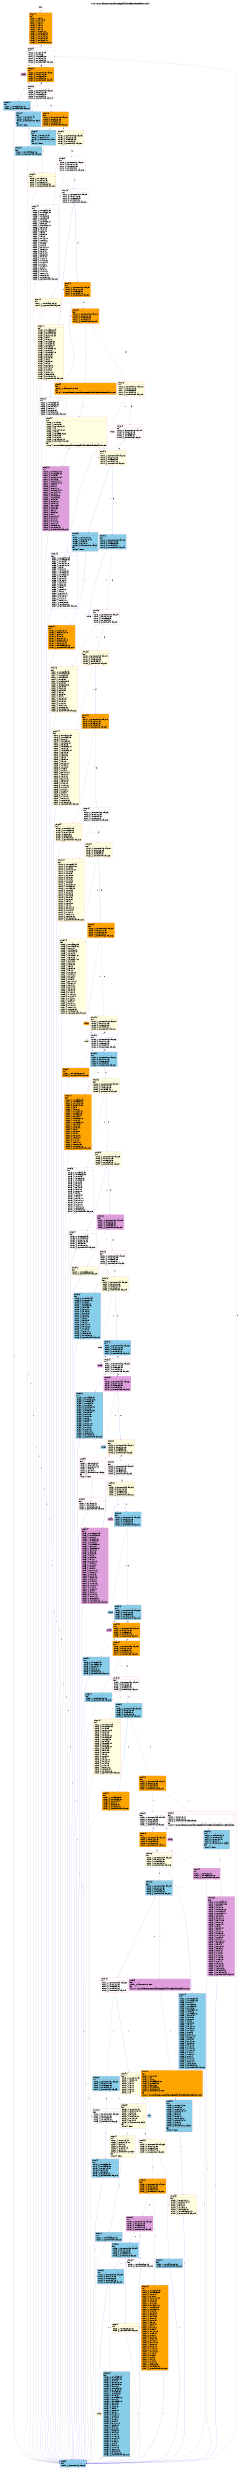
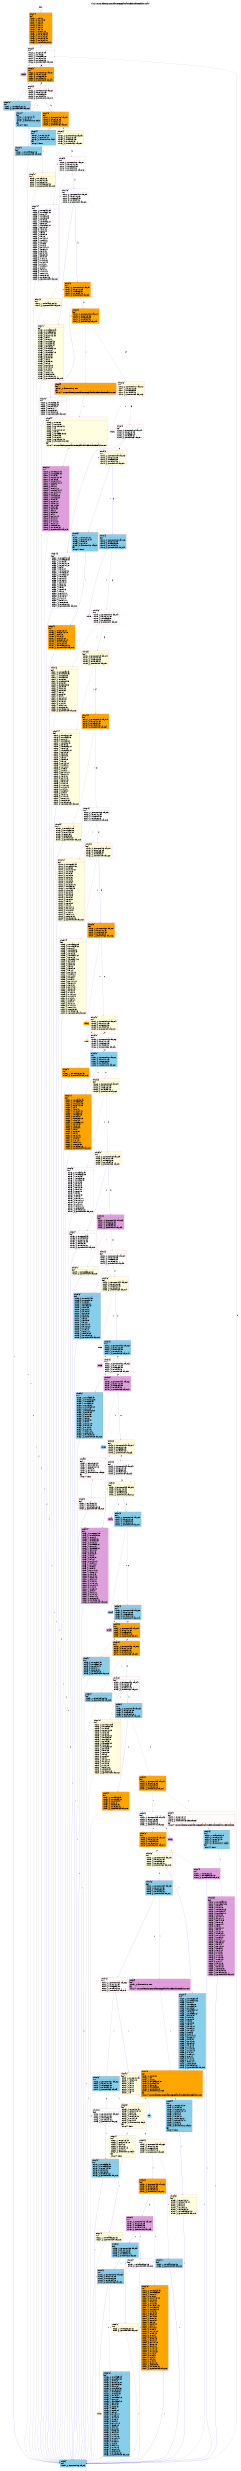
node "0x402672 [12]": fillcolor skyblue -> lightyellow
